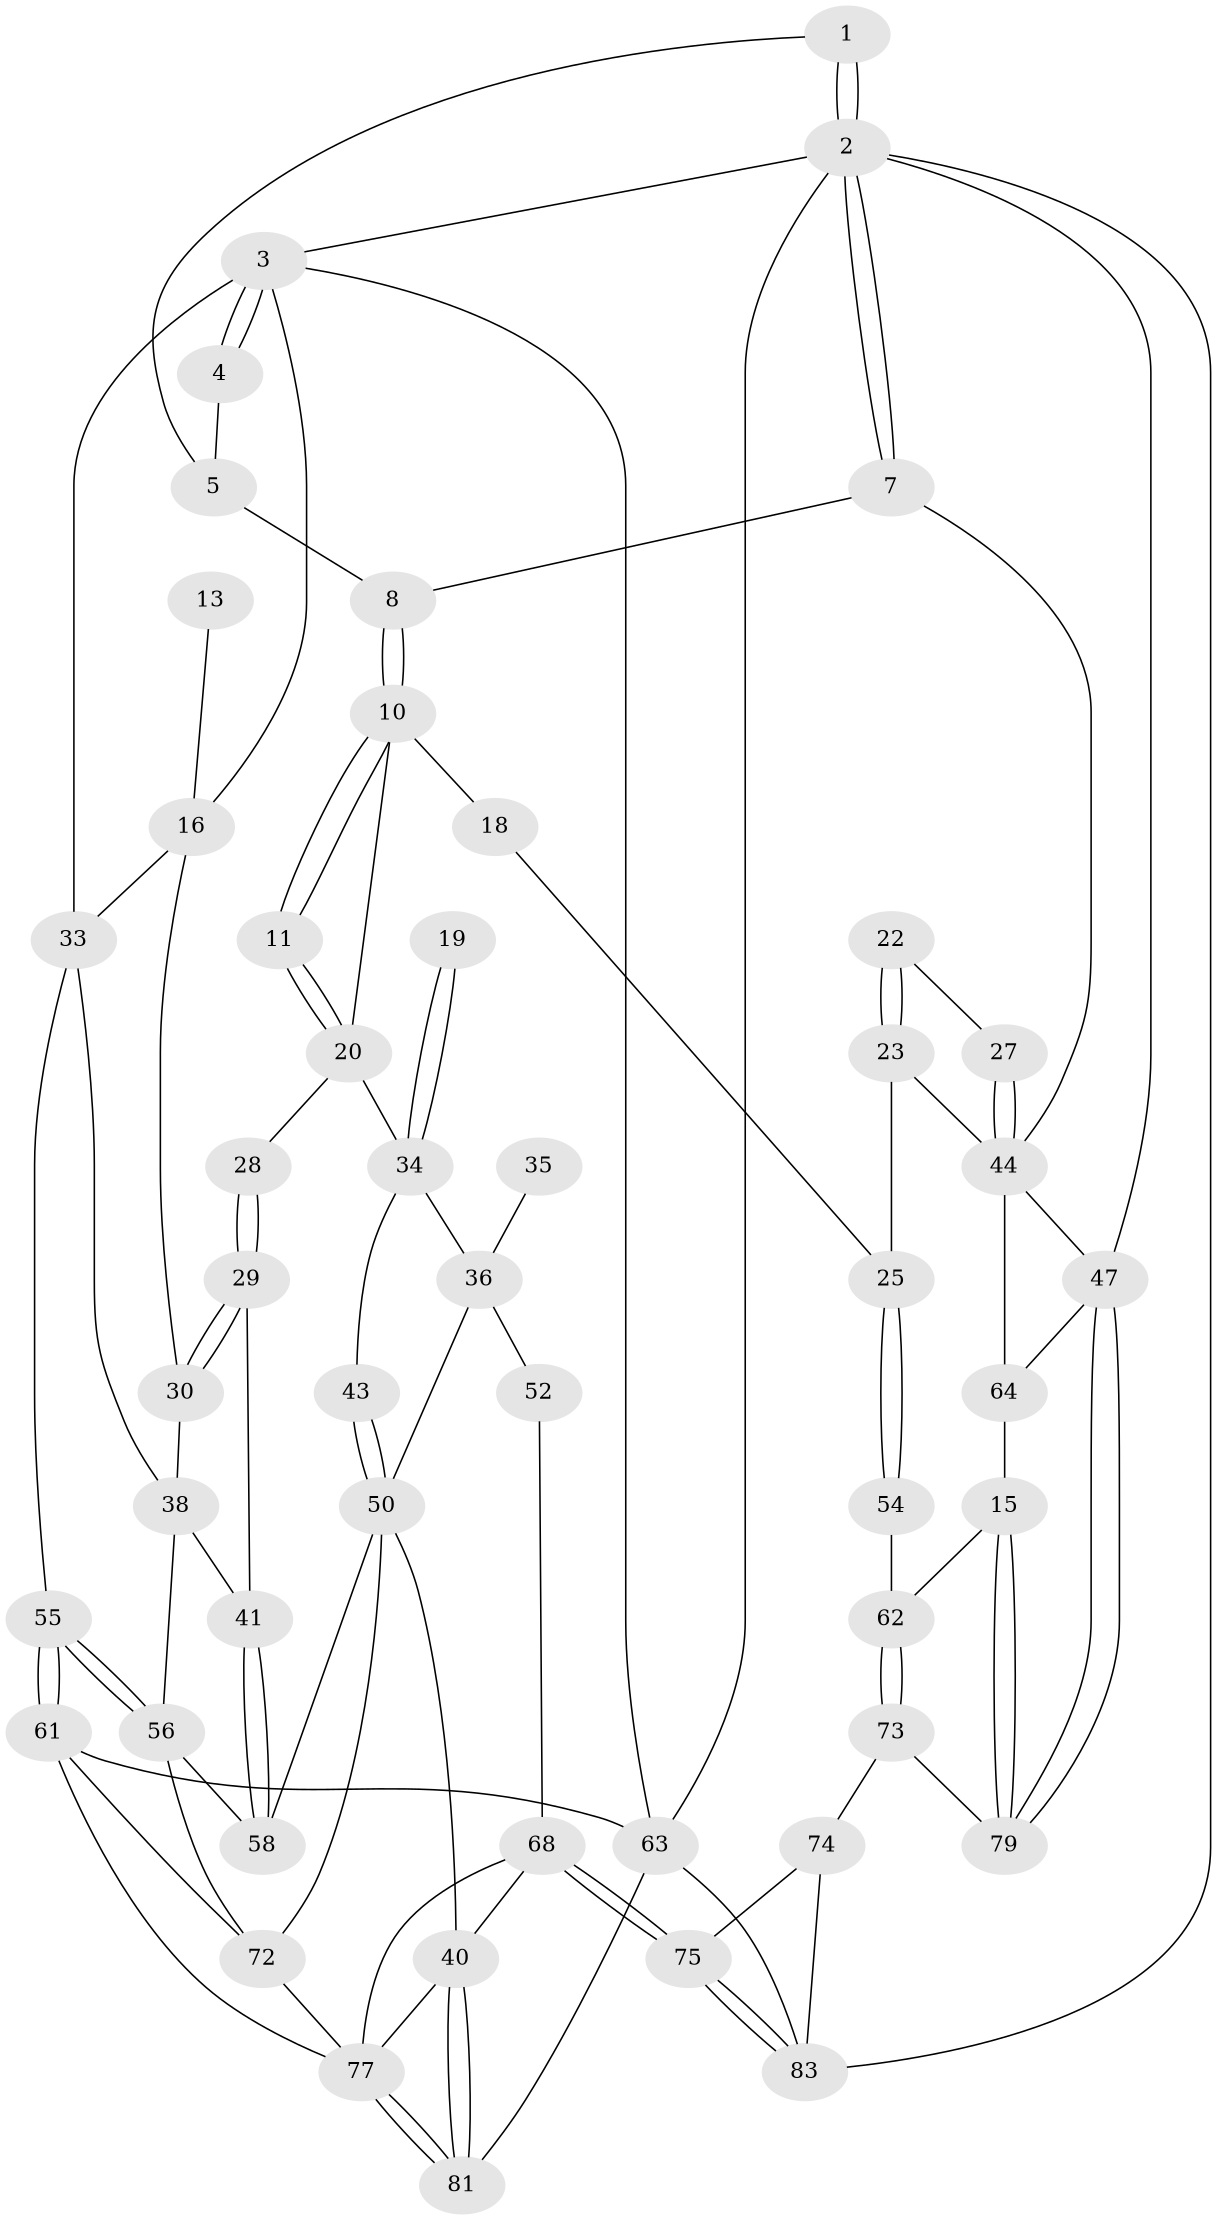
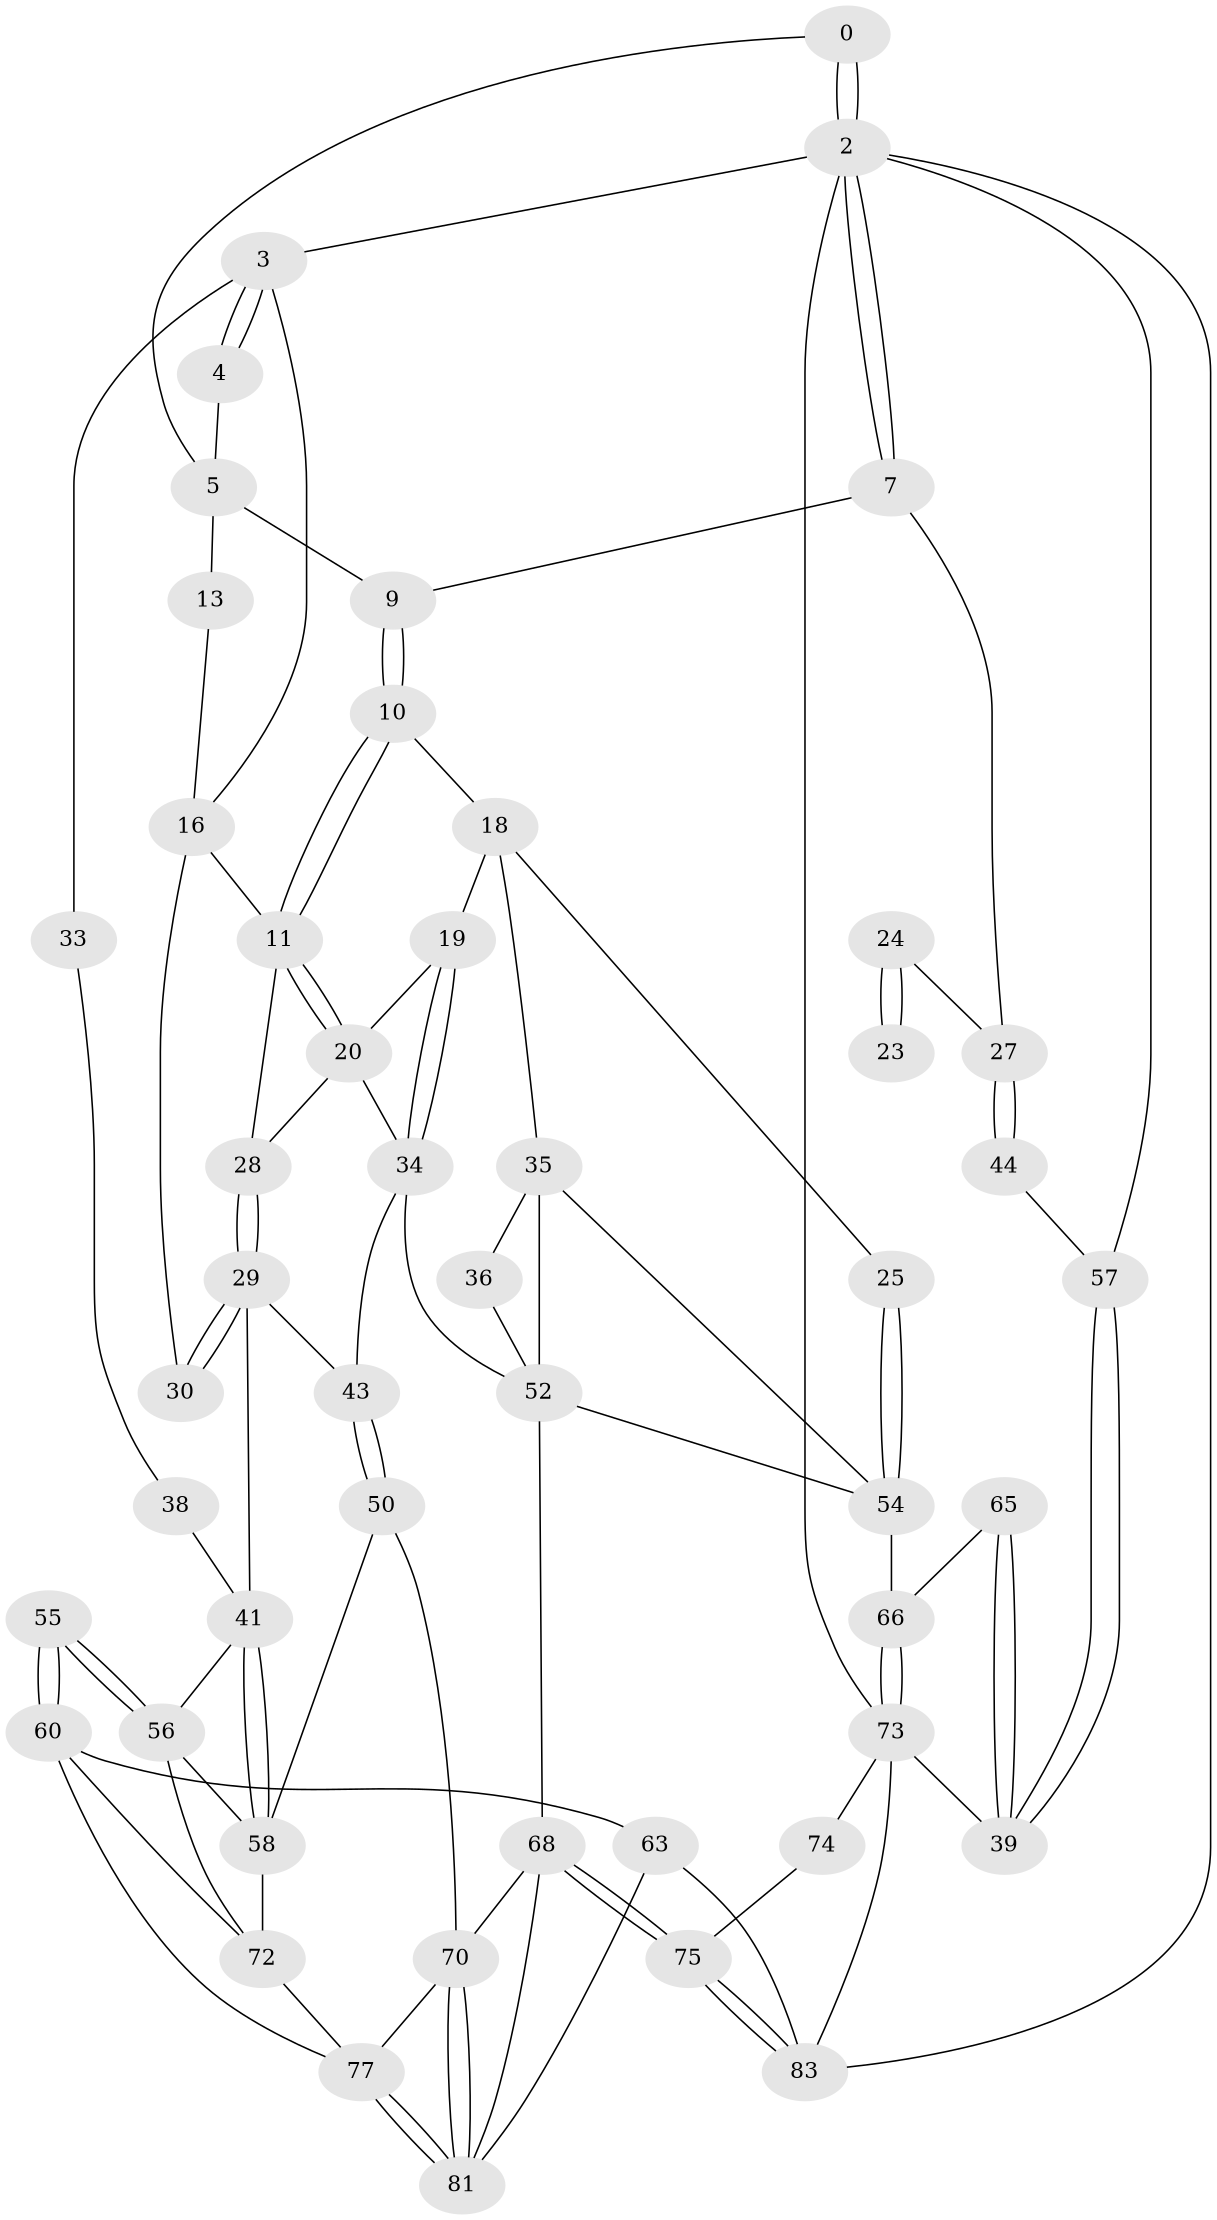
node "1": label "1" -> "0"
edge "5" -- "13": added
node "8": label "8" -> "9"
edge "7" -- "44": now "7" -- "27"
edge "18" -- "19": added
edge "16" -- "33": now "16" -- "11"
edge "10" -- "20": now "19" -- "20"
node "22": label "22" -> "24"
edge "3" -- "63": removed
edge "2" -- "63": now "2" -- "73"
edge "18" -- "35": added
edge "11" -- "28": added
edge "23" -- "44": removed
edge "23" -- "25": removed
edge "34" -- "36": now "34" -- "52"
edge "33" -- "55": removed
edge "35" -- "52": added
node "47": label "47" -> "57"
edge "29" -- "43": added
edge "35" -- "54": added
edge "36" -- "50": removed
node "64": removed
edge "30" -- "38": removed
edge "52" -- "54": added
node "15": label "15" -> "65"
edge "38" -- "56": now "41" -- "56"
node "62": label "62" -> "66"
node "61": label "61" -> "60"
edge "50" -- "72": now "58" -- "72"
node "79": label "79" -> "39"
edge "68" -- "77": now "68" -- "81"
node "40": label "40" -> "70"
edge "74" -- "83": now "73" -- "83"
